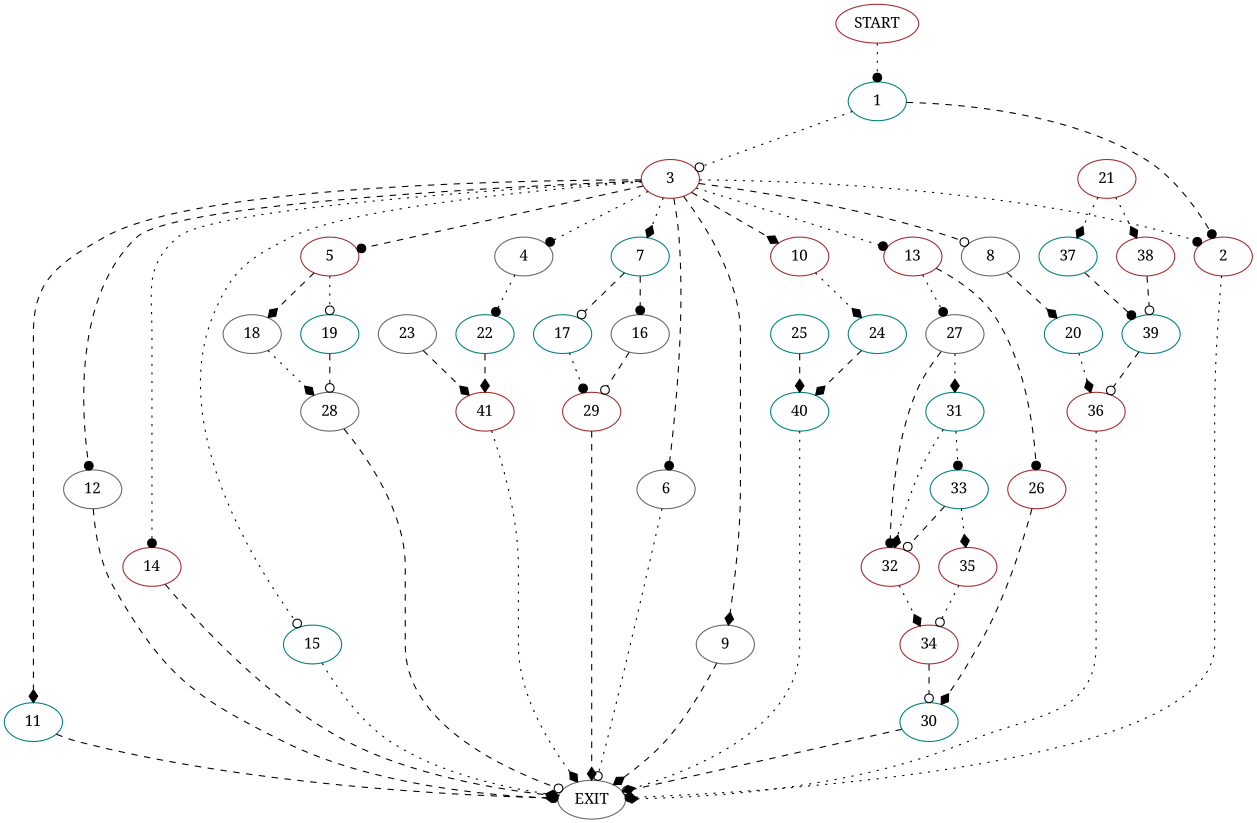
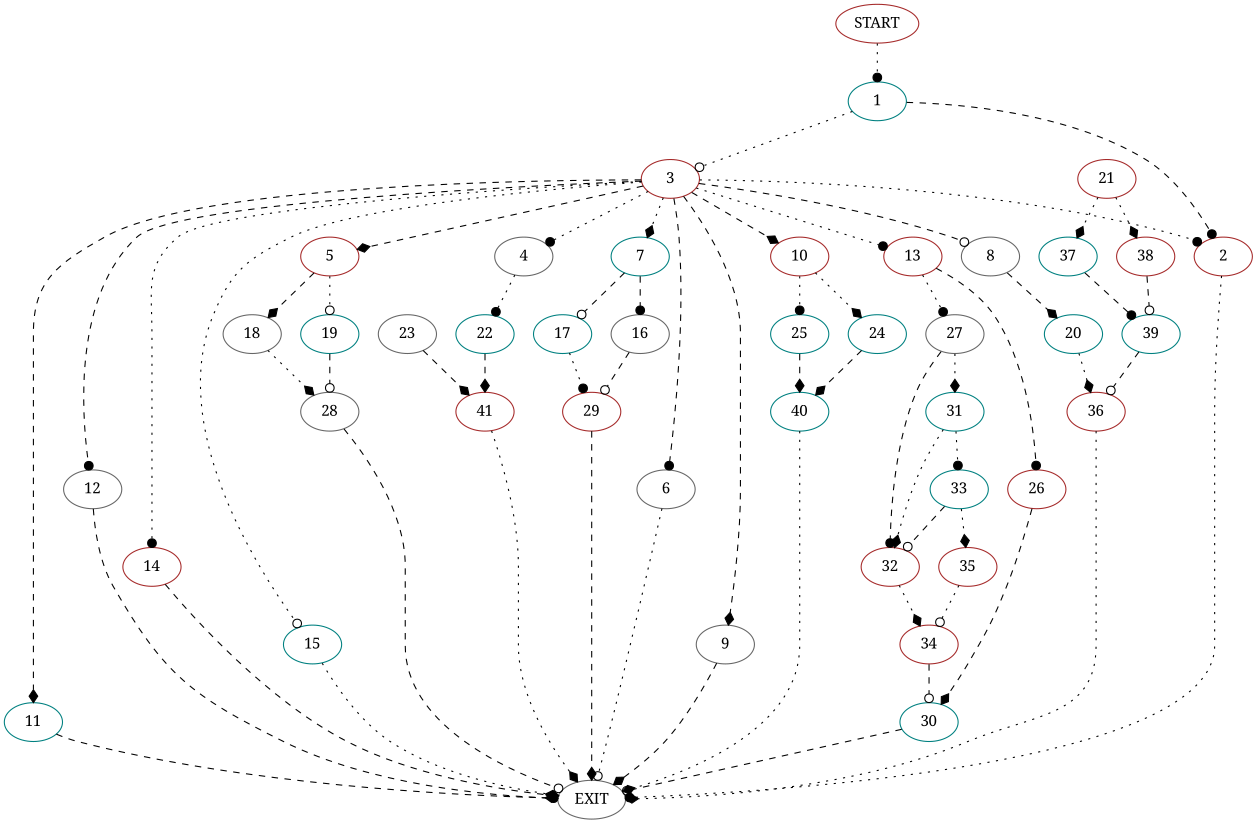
edge "3" -> "5": arrowhead dot -> diamond
edge "10" -> "25": added
